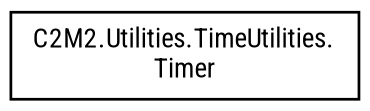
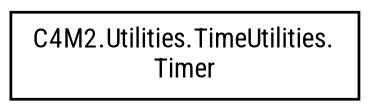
node "C2M2.Utilities.TimeUtilities. Timer": label "C2M2.Utilities.TimeUtilities. Timer" -> "C4M2.Utilities.TimeUtilities. Timer"
